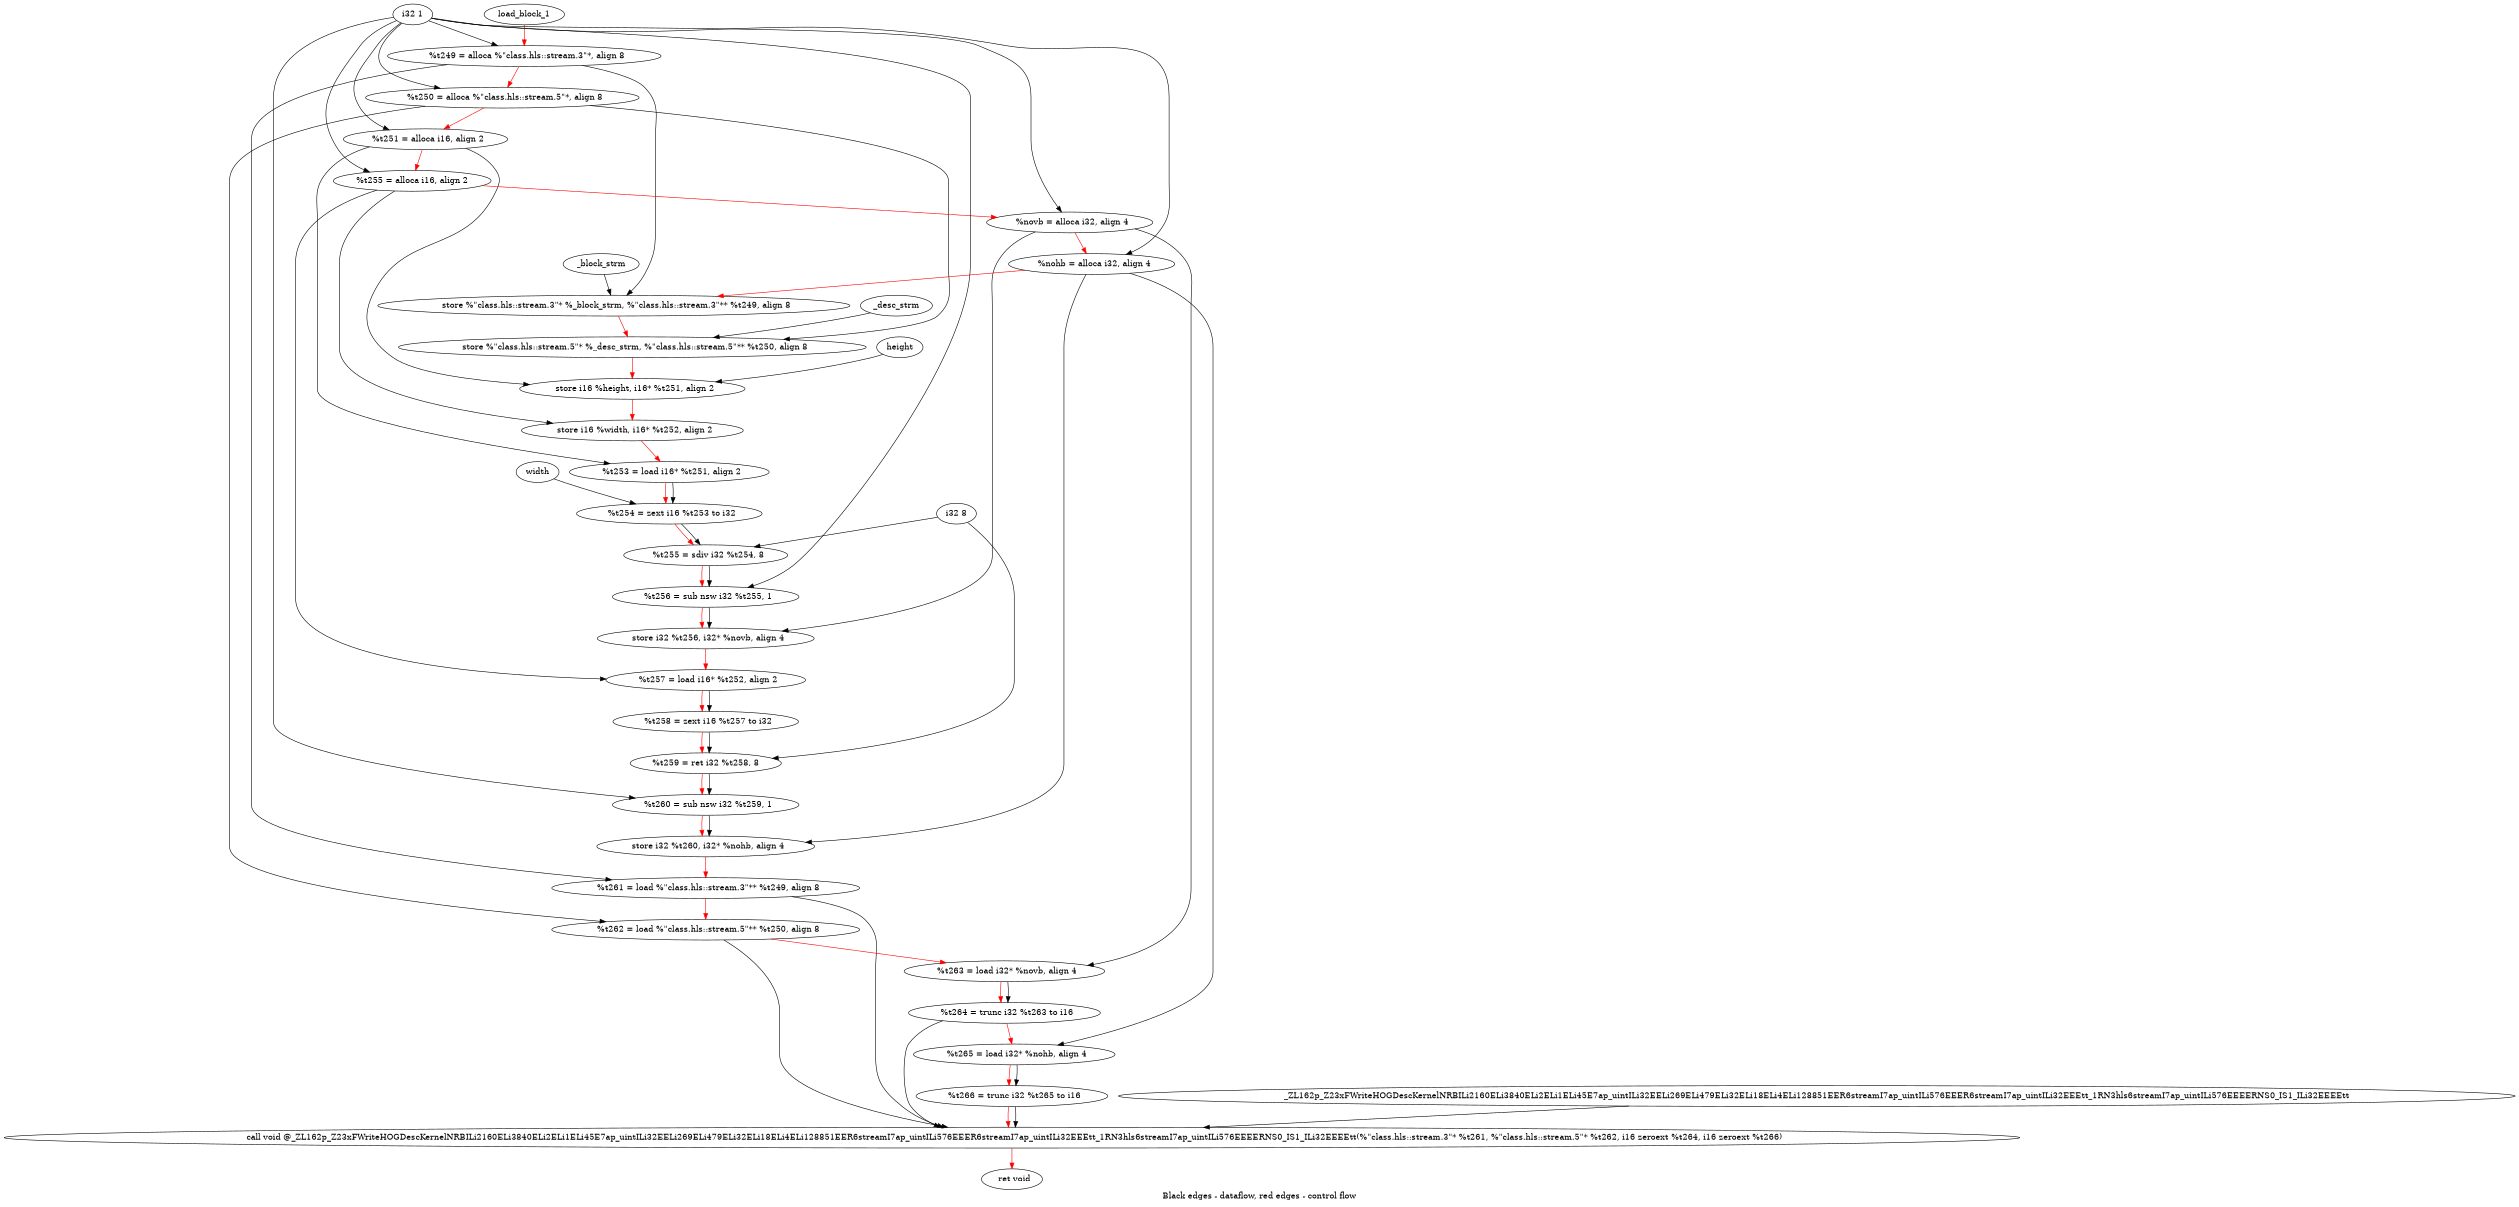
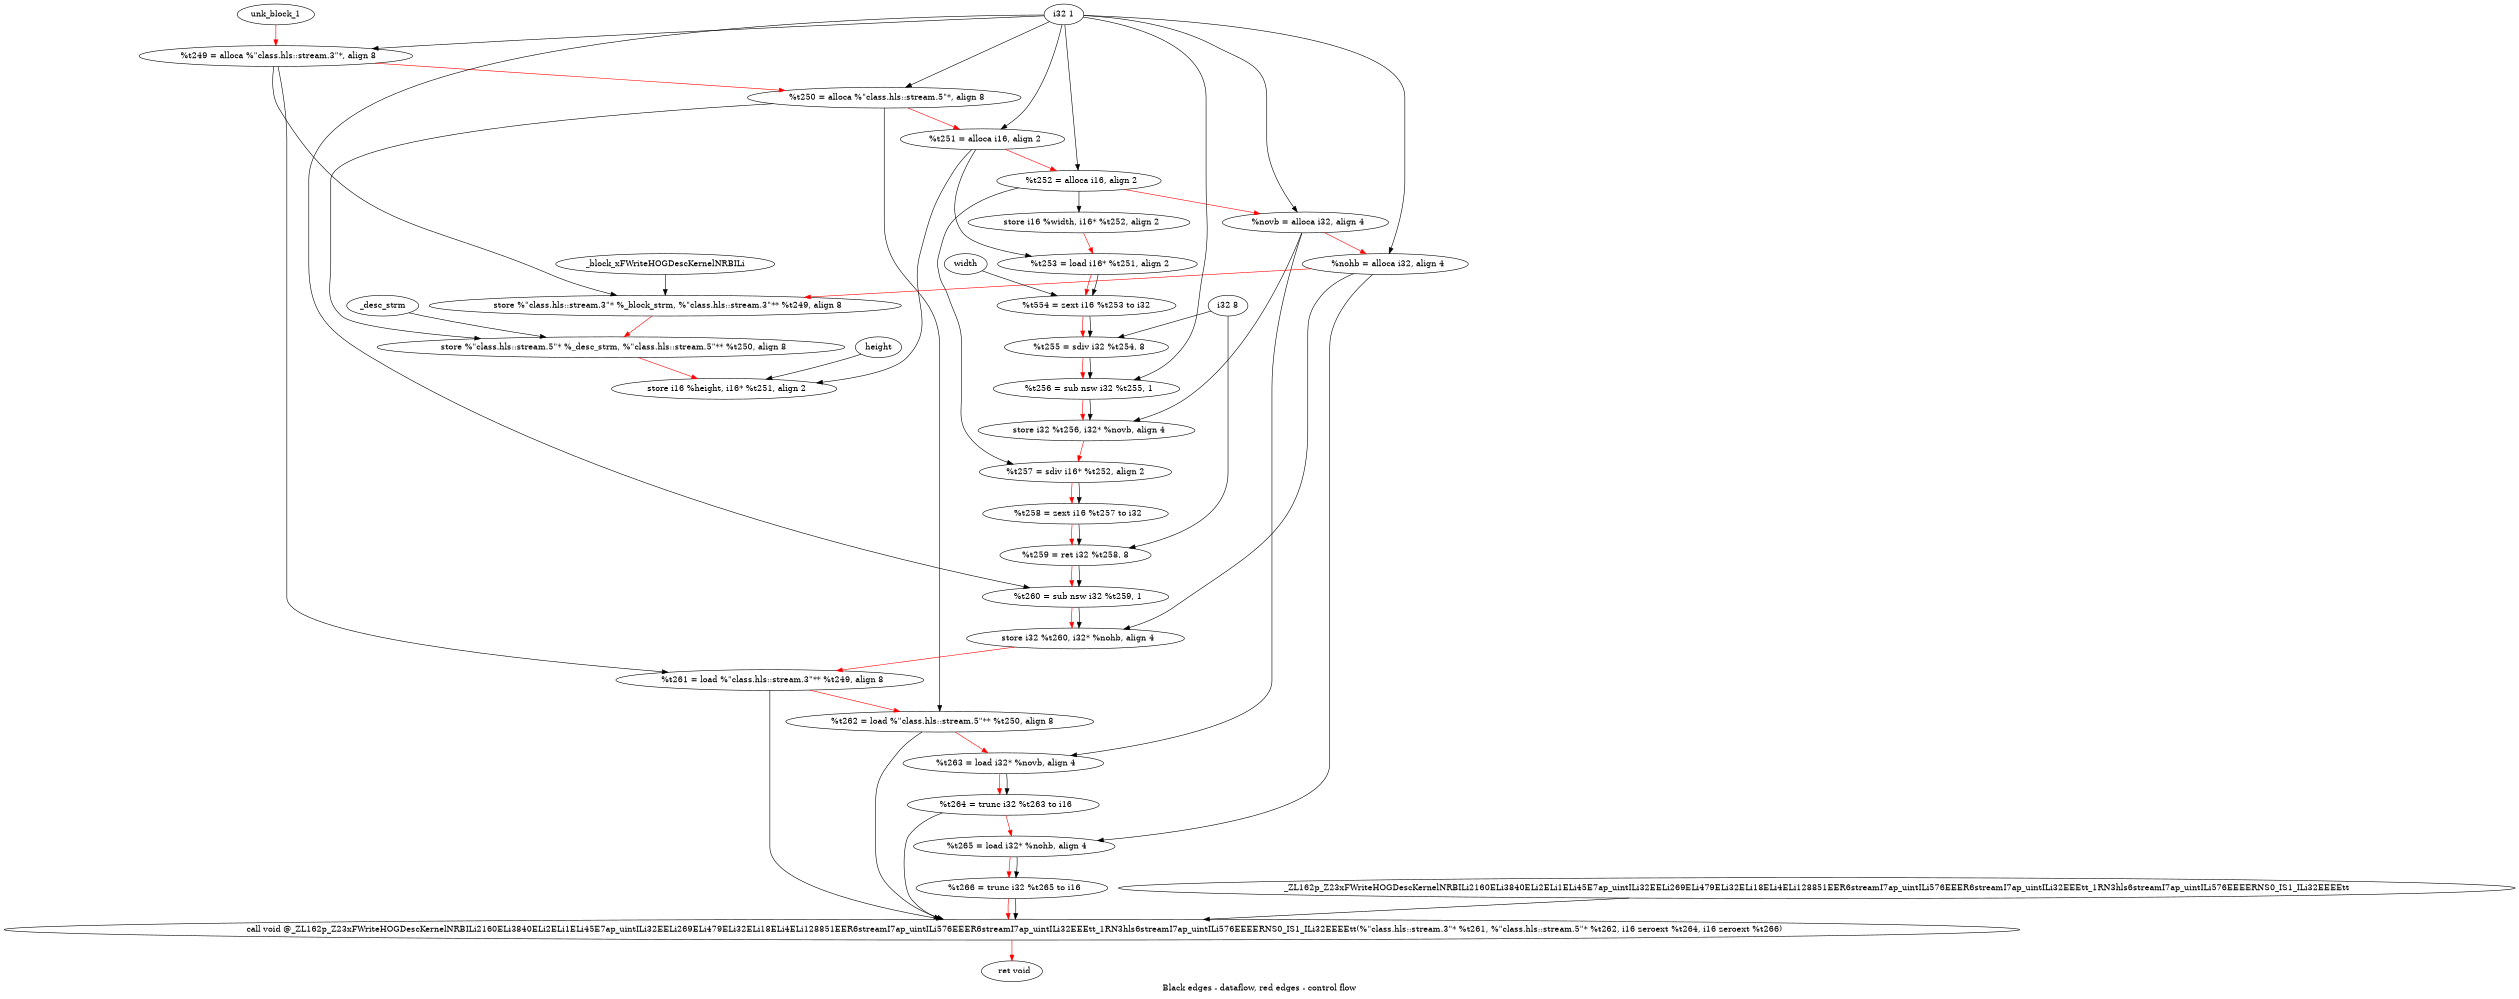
node "load_block_1": label "load_block_1" -> "unk_block_1"
node "%t255 = alloca i16, align 2": label "%t255 = alloca i16, align 2" -> "%t252 = alloca i16, align 2"
node "_block_strm": label "_block_strm" -> "_block_xFWriteHOGDescKernelNRBILi"
edge "store i16 %height, i16* %t251, align 2" -> "store i16 %width, i16* %t252, align 2": removed
node "%t254 = zext i16 %t253 to i32": label "%t254 = zext i16 %t253 to i32" -> "%t554 = zext i16 %t253 to i32"
node "%t257 = load i16* %t252, align 2": label "%t257 = load i16* %t252, align 2" -> "%t257 = sdiv i16* %t252, align 2"
